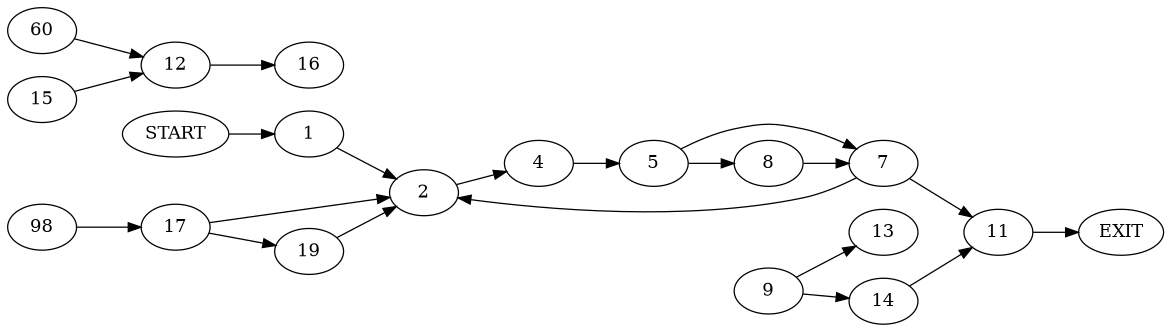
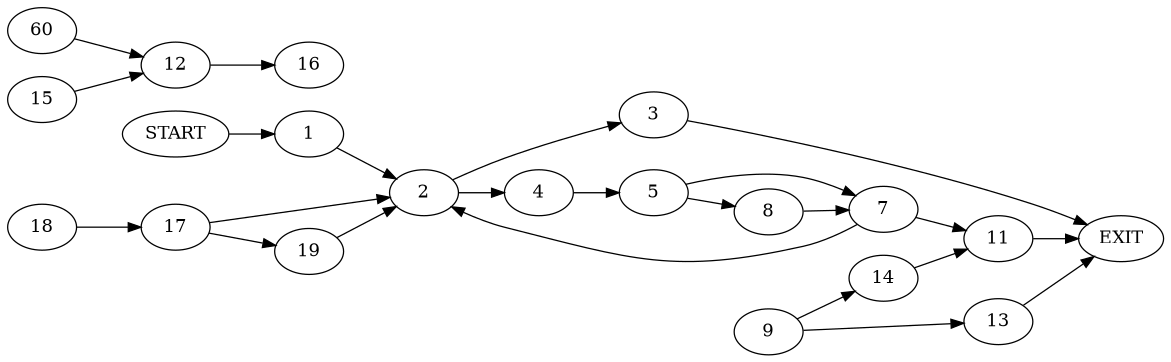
node "3": added
node "98": label "98" -> "18"
edge "13" -> "EXIT": added
